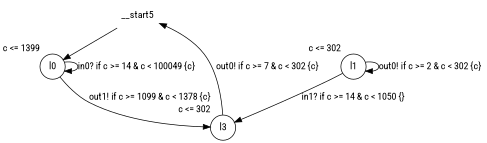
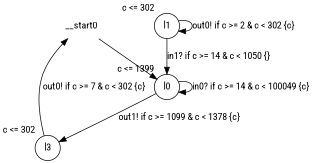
node "__start5": label "__start5" -> "__start0"
edge "l1 c <= 302" -> "l3 c <= 302": now "l1 c <= 302" -> "l0 c <= 1399"
